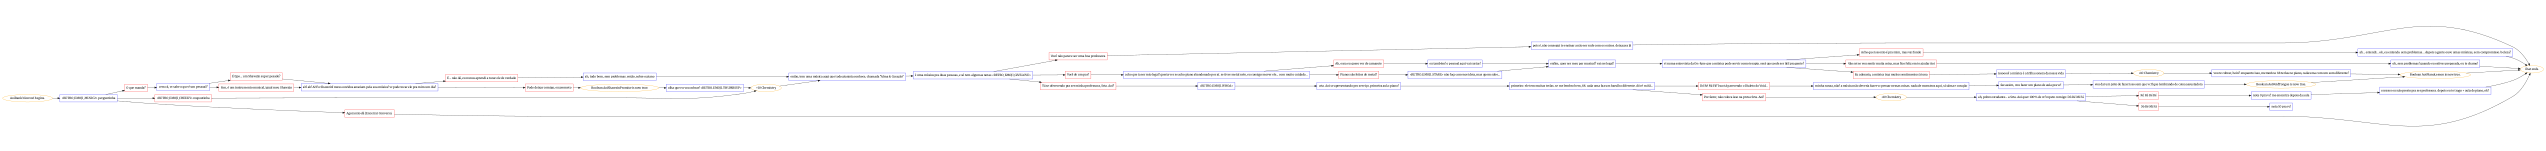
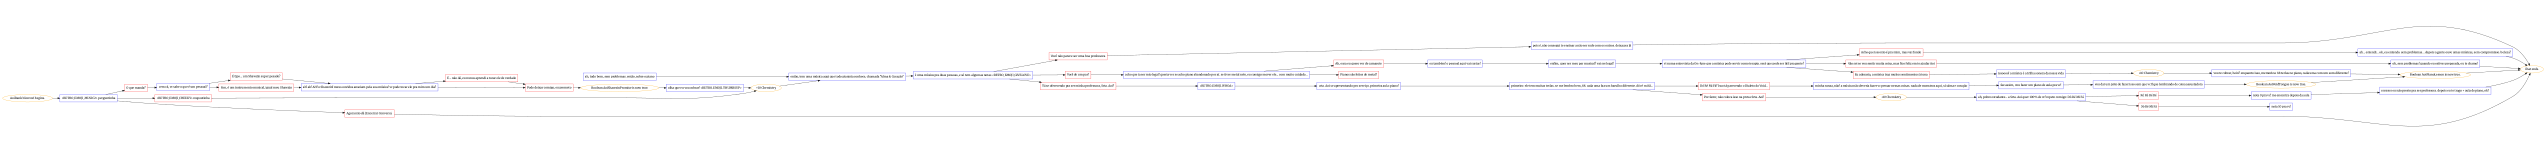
node "<RETRO_EMOJI_STARE> não faço a menor ideia, mas quem sabe…": removed
edge "É… não dá, eu nunca aprendi a tocar ele de verdade" -> "ah, tudo bem, sem problemas. então, sobre o piano": now "É… não dá, eu nunca aprendi a tocar ele de verdade" -> "Pode deixar comigo, eu prometo"
